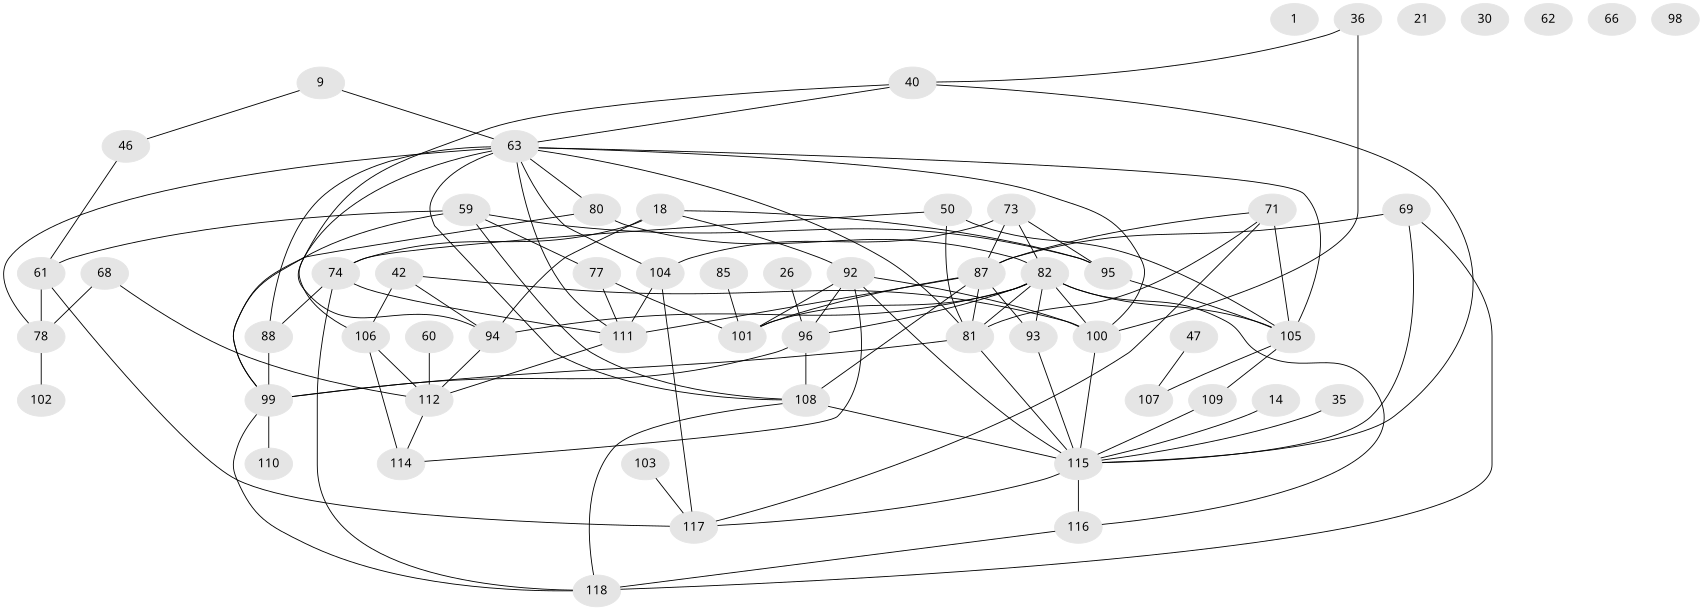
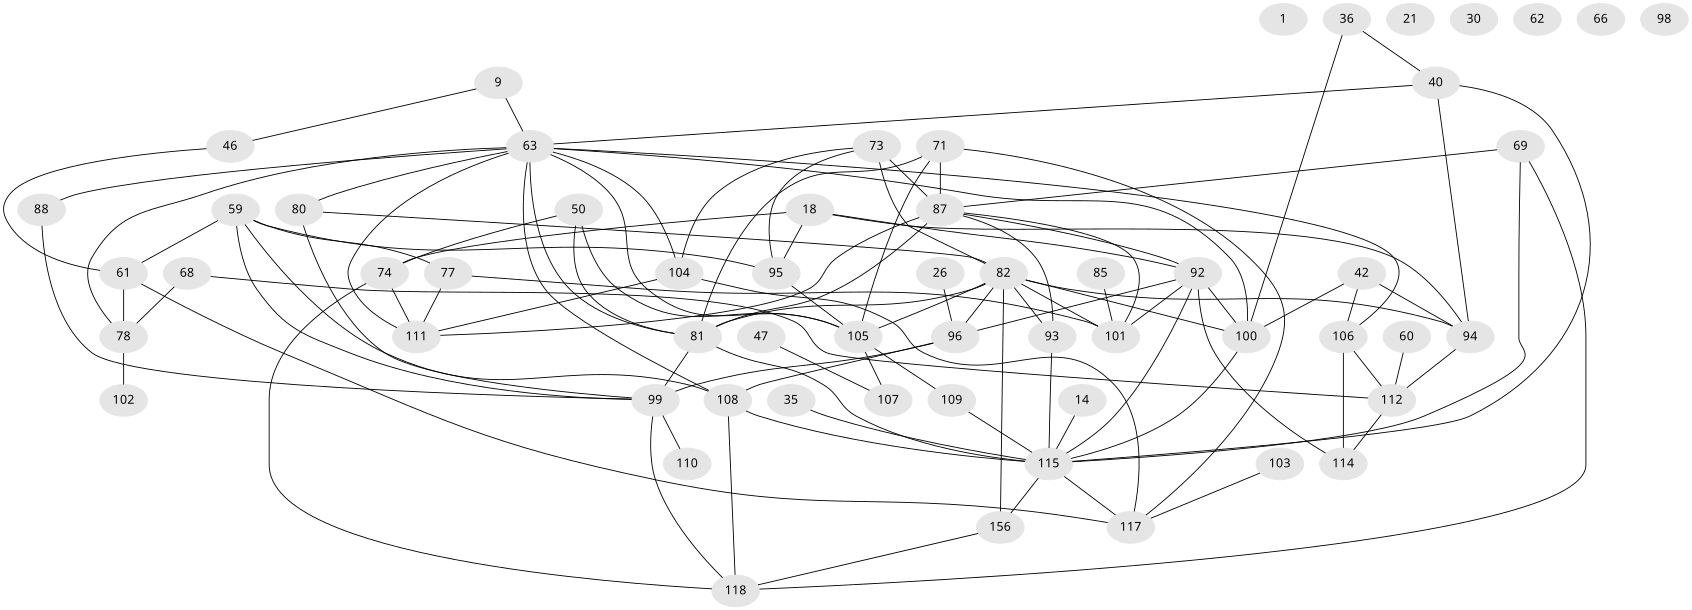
edge "74" -- "88": removed
edge "87" -- "108": now "87" -- "92"
edge "111" -- "112": removed
node "116": label "116" -> "156"
